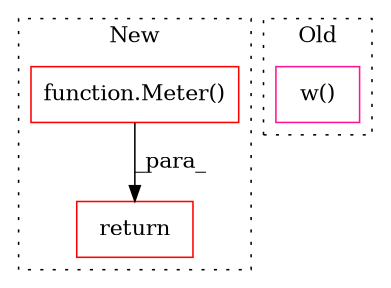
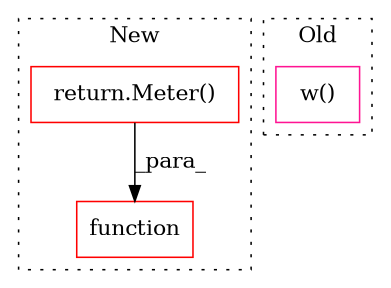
node "function.Meter()": label "function.Meter()" -> "return.Meter()"
node "return": label "return" -> "function"
